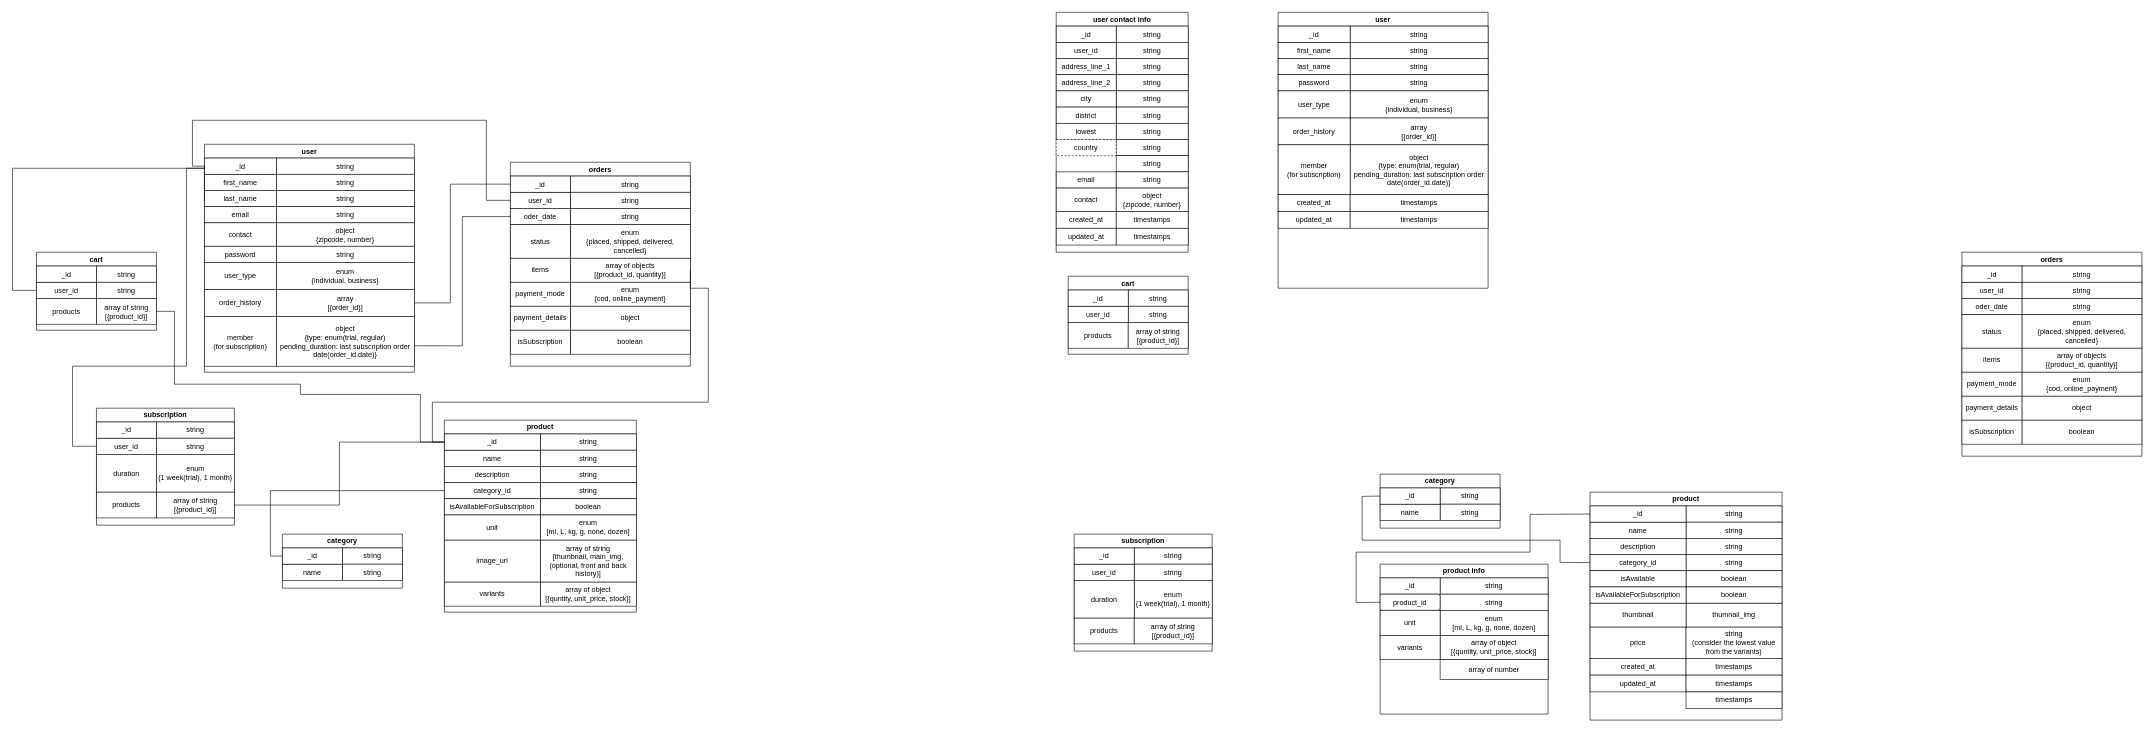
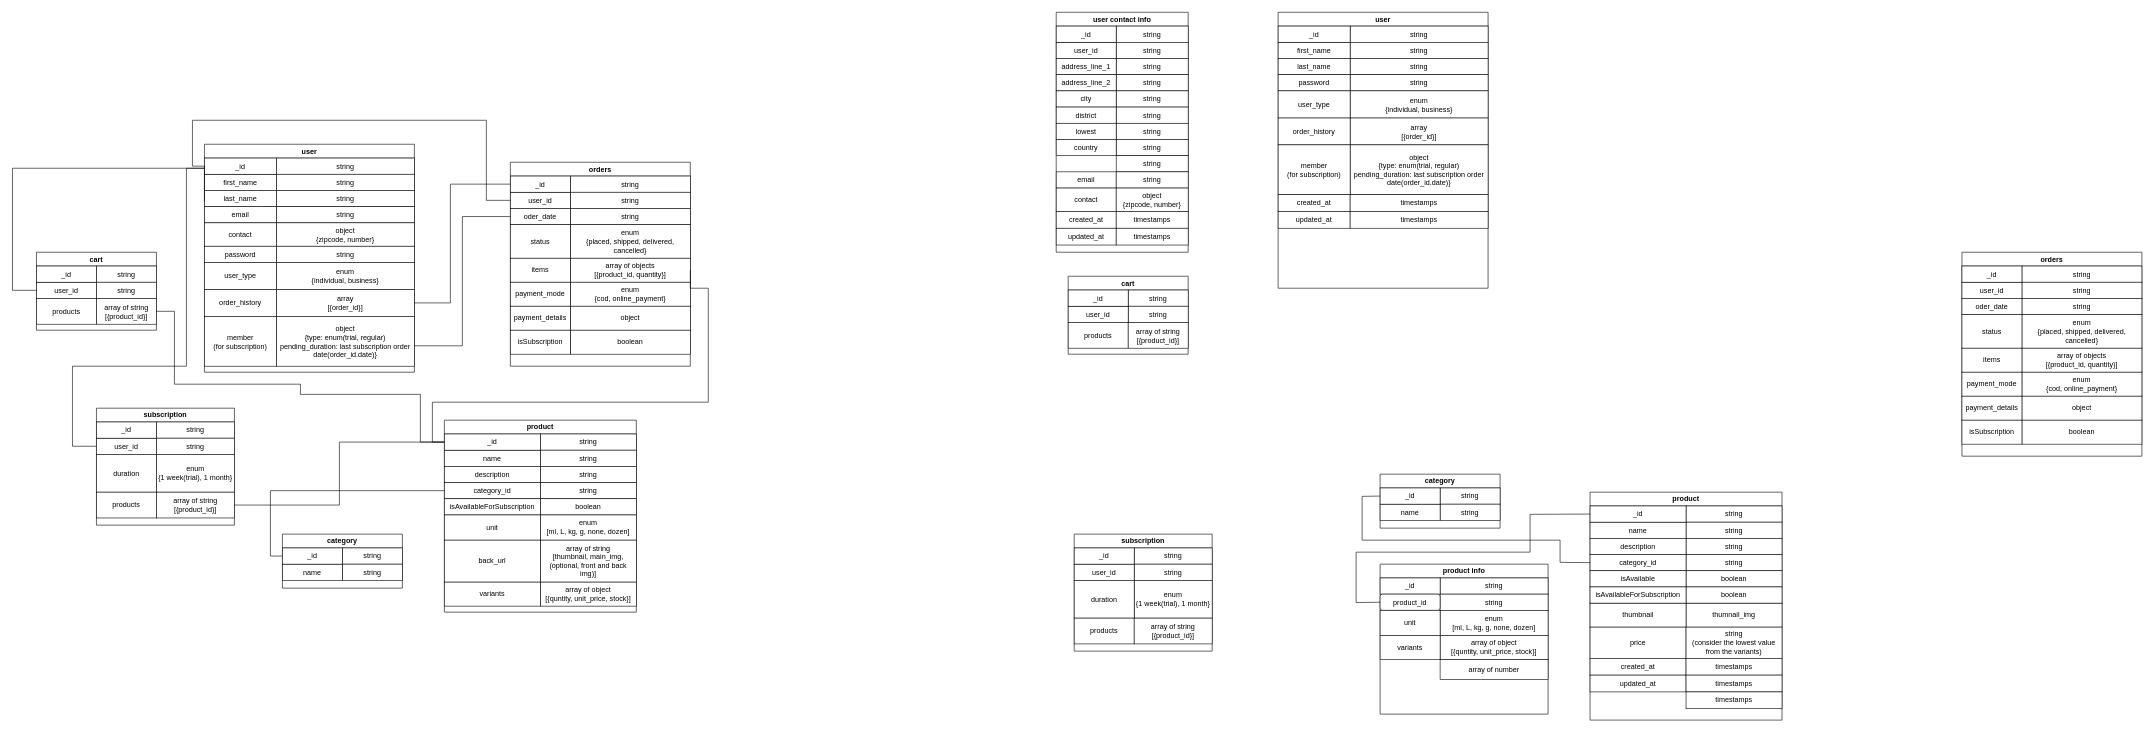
node "country": style dashed -> solid
node "image_url": label "image_url" -> "back_url"
node "array of string [thumbnail, main_img, (optional, front and back history)]": label "array of string [thumbnail, main_img, (optional, front and back history)]" -> "array of string [thumbnail, main_img, (optional, front and back img)]"
